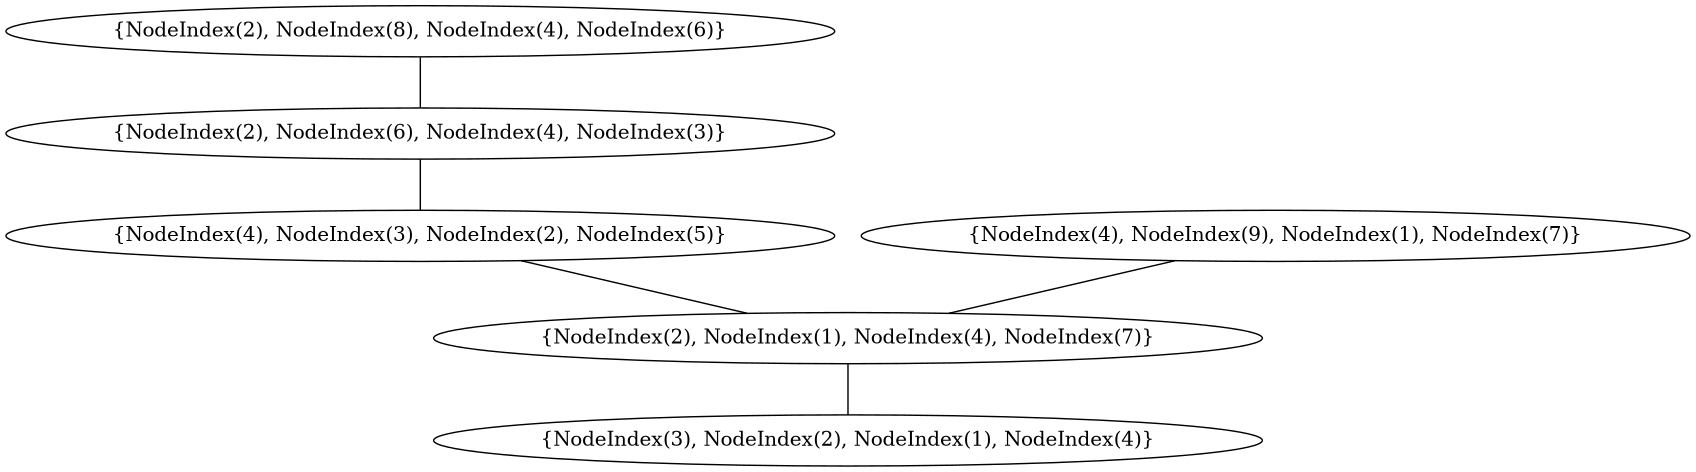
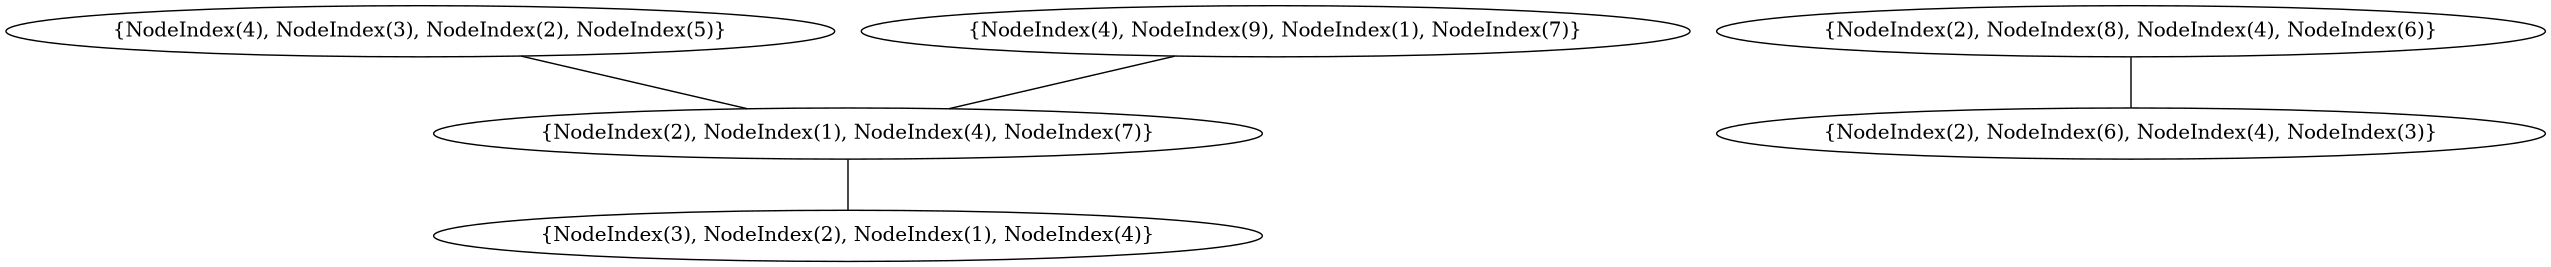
edge "{NodeIndex(2), NodeIndex(6), NodeIndex(4), NodeIndex(3)}" -- "{NodeIndex(4), NodeIndex(3), NodeIndex(2), NodeIndex(5)}": removed
